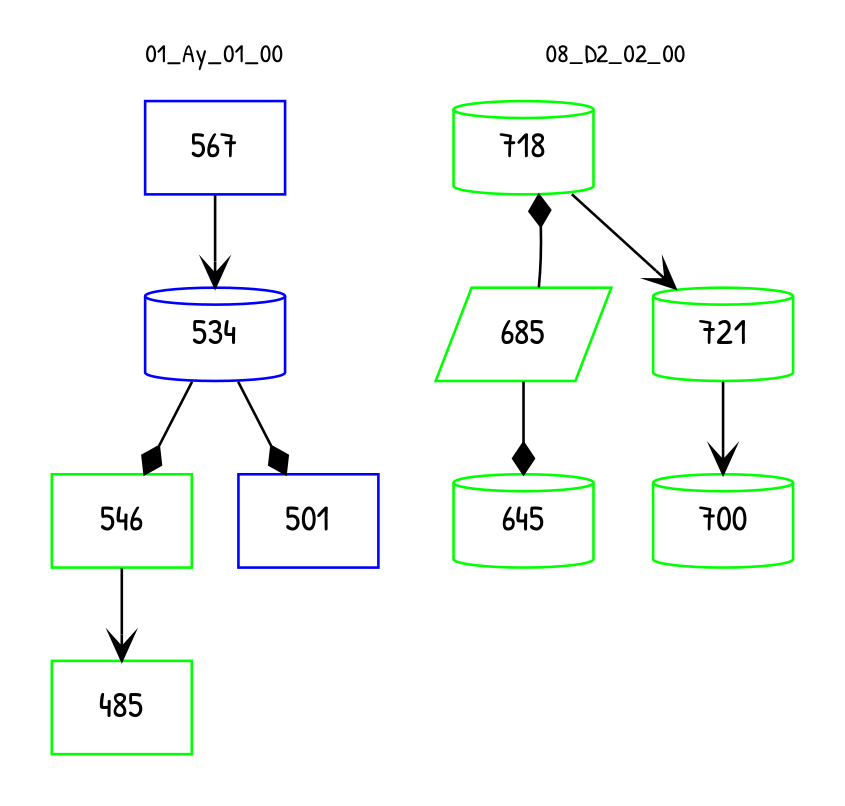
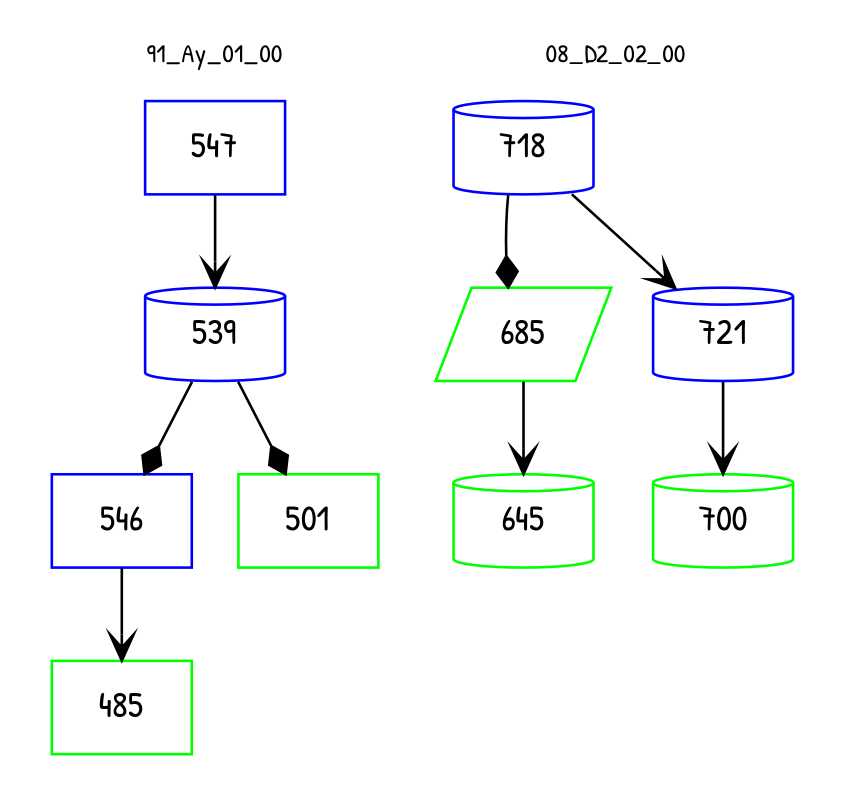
cluster "01_Ay_01_00": label "01_Ay_01_00" -> "91_Ay_01_00"
node "567": label "567" -> "547"
node "718": color green -> blue
edge "685" -> "718": reversed
node "534": label "534" -> "539"
node "721": color green -> blue
edge "685" -> "645": arrowhead diamond -> vee
node "546": color green -> blue
node "501": color blue -> green
